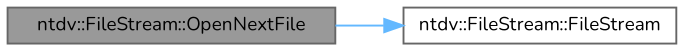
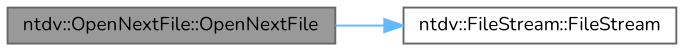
node "ntdv::FileStream::OpenNextFile": label "ntdv::FileStream::OpenNextFile" -> "ntdv::OpenNextFile::OpenNextFile"
